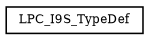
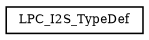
node "LPC_I9S_TypeDef": label "LPC_I9S_TypeDef" -> "LPC_I2S_TypeDef"
